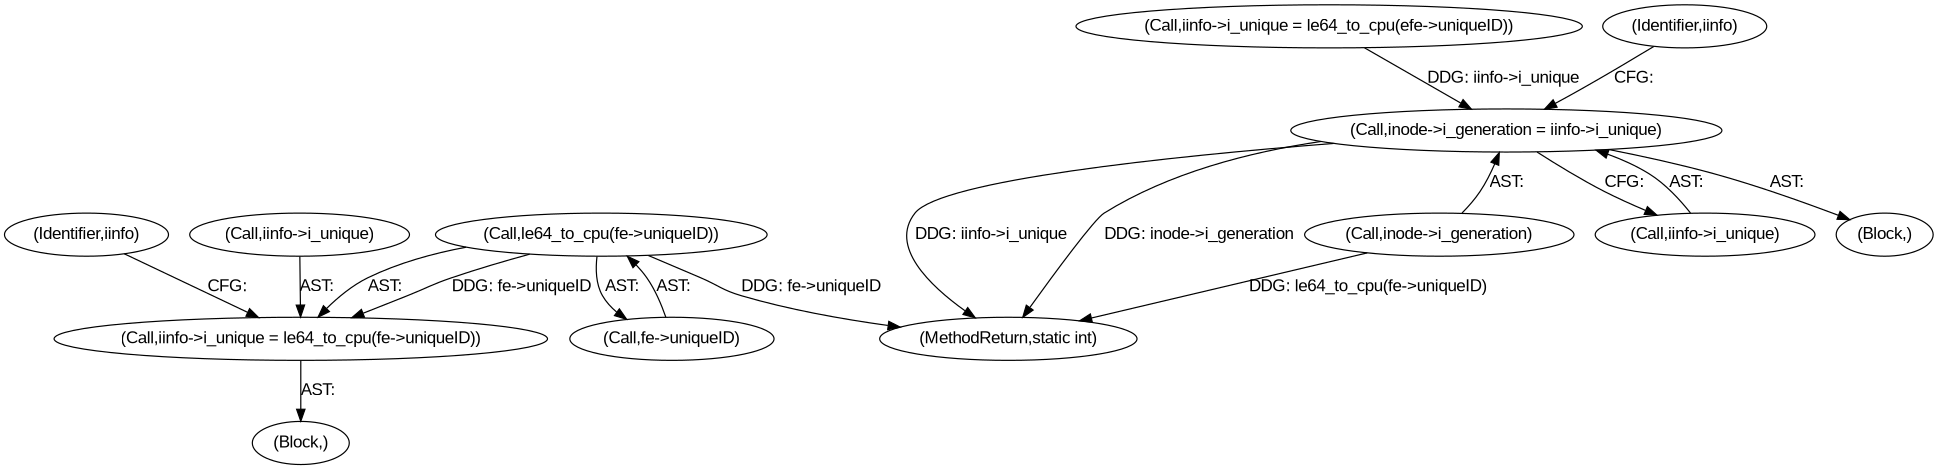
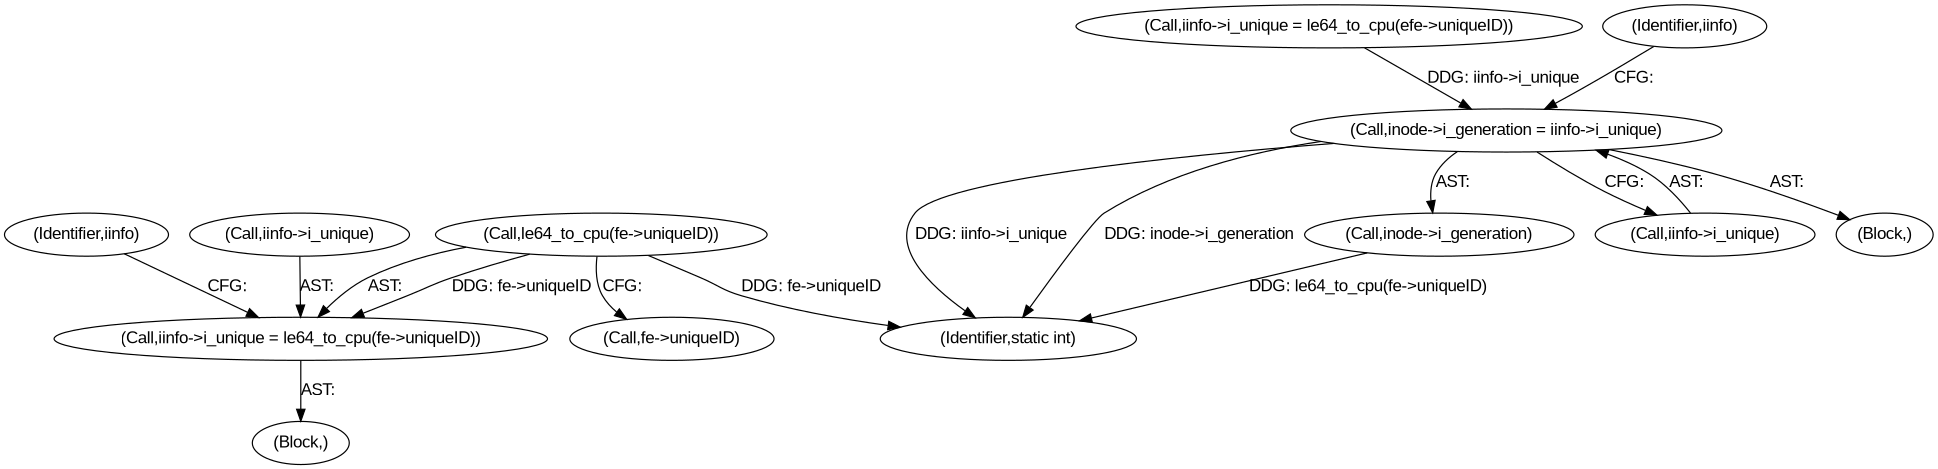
edge "(Call,inode->i_generation)" -> "(Call,inode->i_generation = iinfo->i_unique)": reversed
edge "(Call,le64_to_cpu(fe->uniqueID))" -> "(Call,fe->uniqueID)": label "AST: " -> "CFG: "
edge "(Call,fe->uniqueID)" -> "(Call,le64_to_cpu(fe->uniqueID))": removed, label "AST:"
node "(MethodReturn,static int)": label "(MethodReturn,static int)" -> "(Identifier,static int)"
